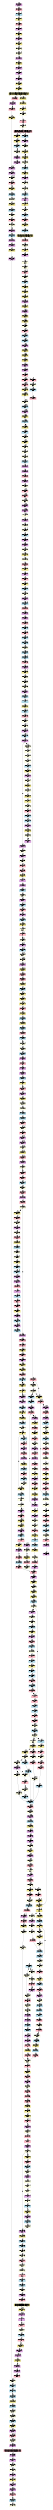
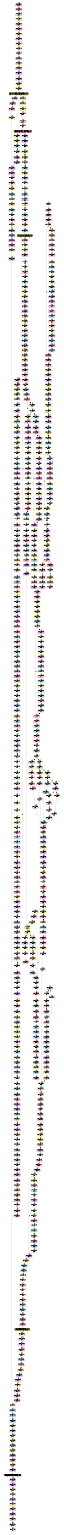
node "0x004aab0d movl": fillcolor khaki -> lightblue
node "0x004aa8c4 movl": removed
